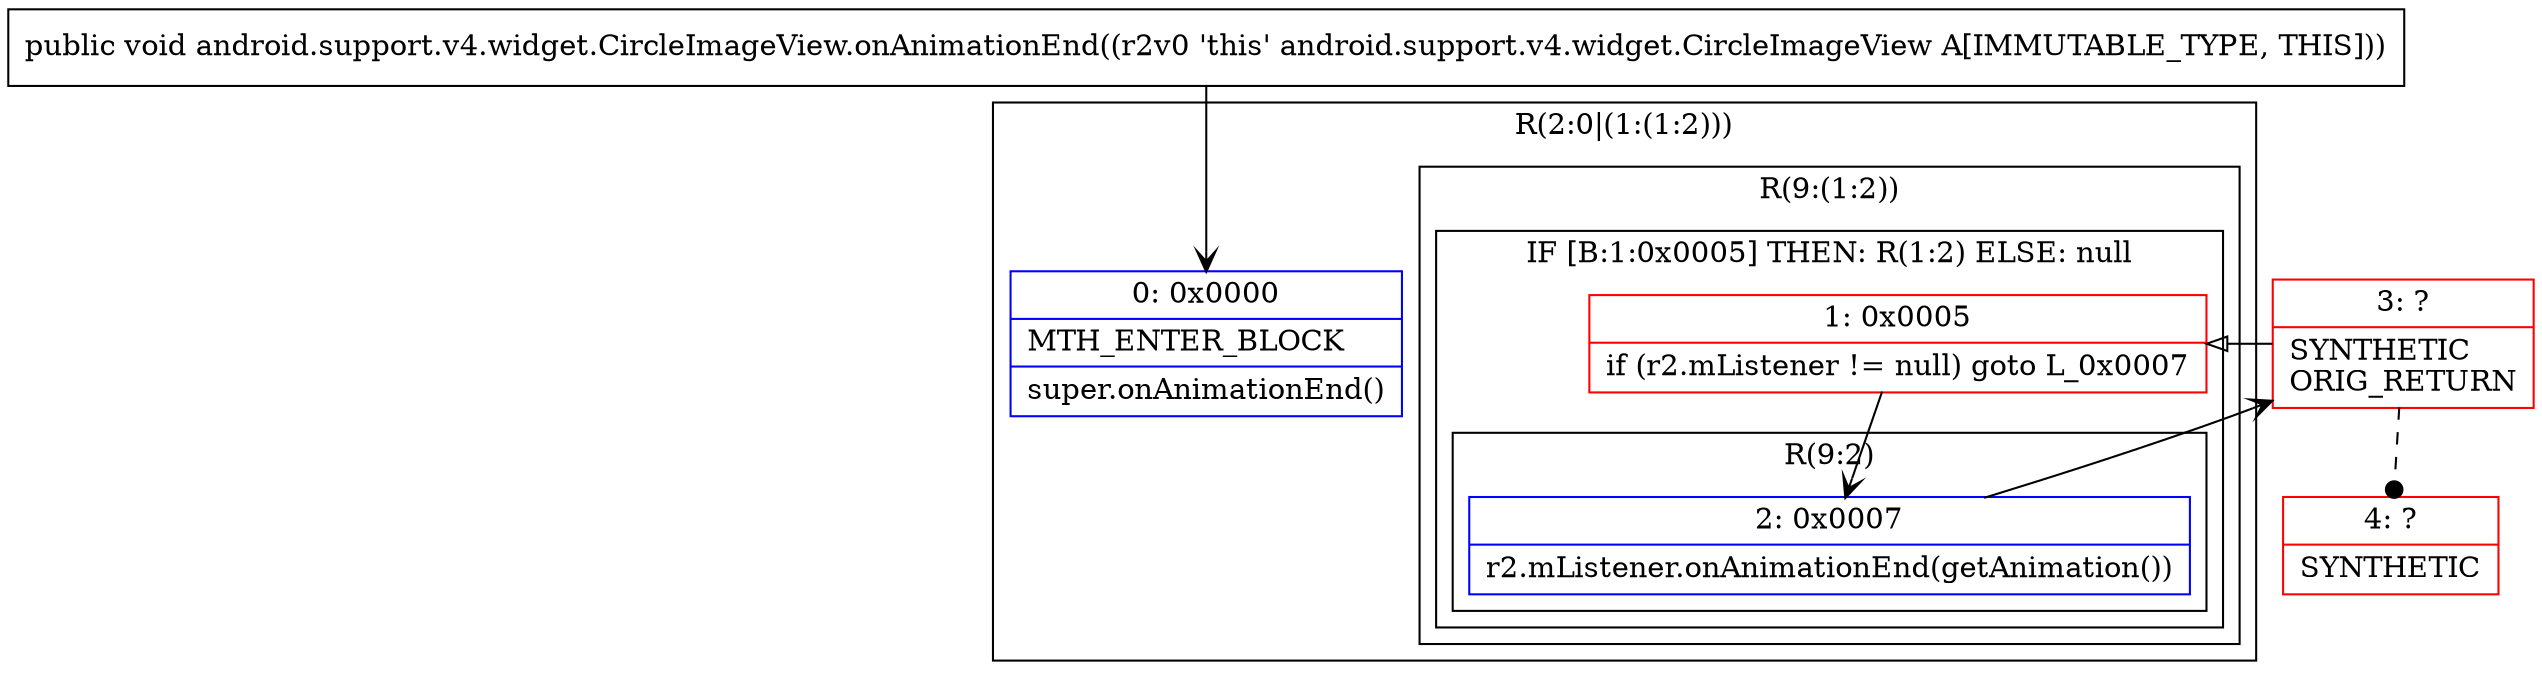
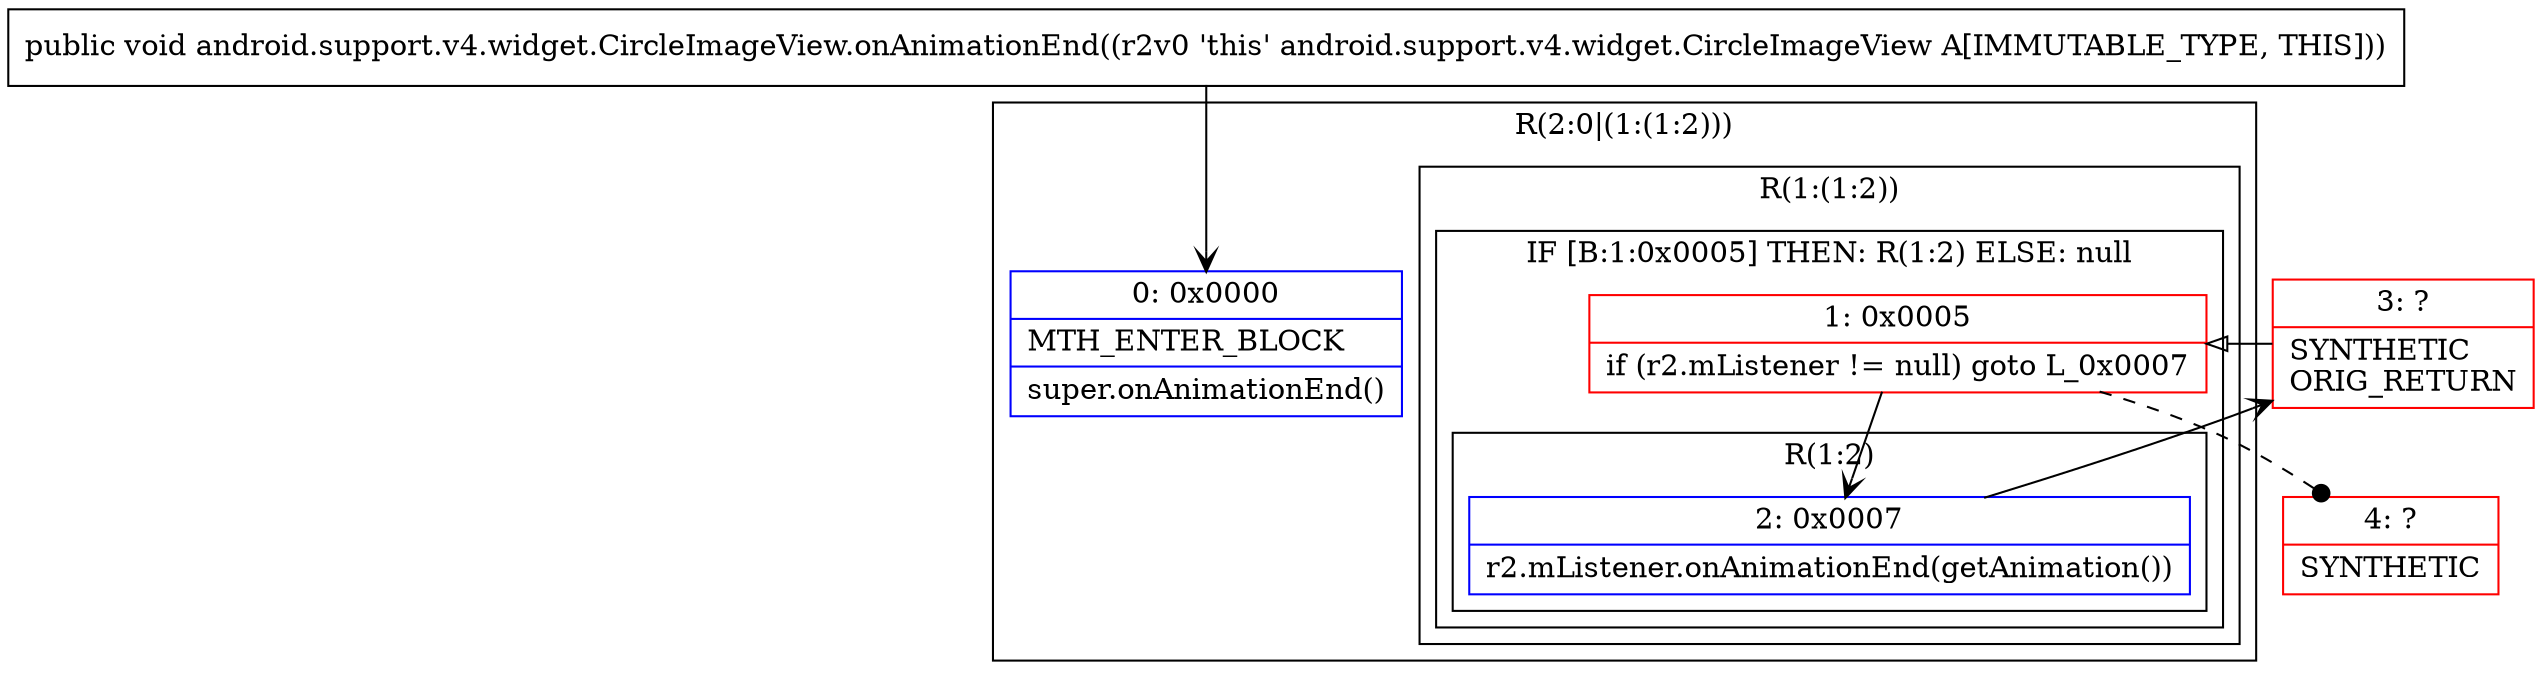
cluster "R(9:(1:2))": label "R(9:(1:2))" -> "R(1:(1:2))"
edge "3: ?" -> "4: ?": now "1: 0x0005" -> "4: ?"
cluster "R(9:2)": label "R(9:2)" -> "R(1:2)"
